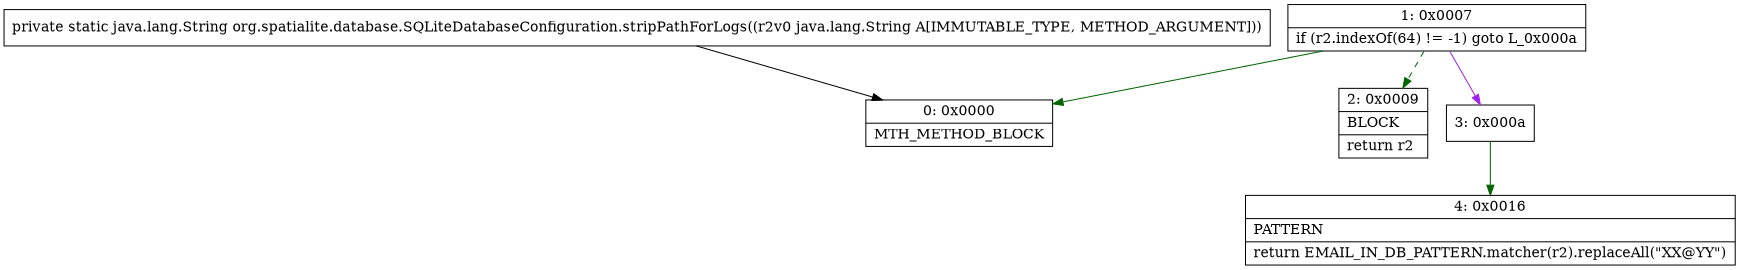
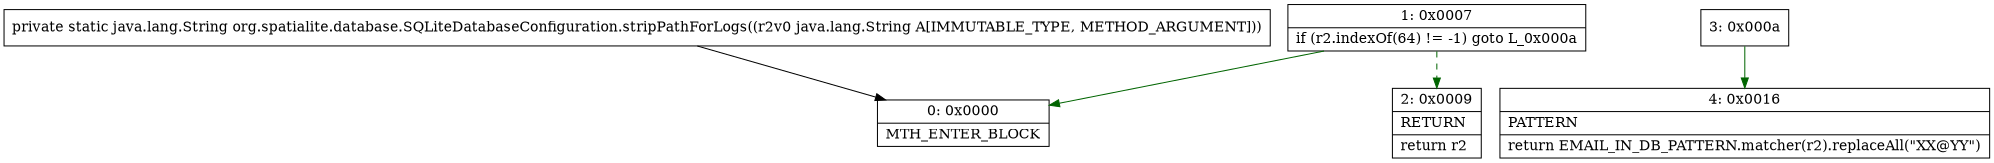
edge "1: 0x0007" -> "3: 0x000a": removed
node "2: 0x0009": text "BLOCK" -> "RETURN"
node "0: 0x0000": text "MTH_METHOD_BLOCK" -> "MTH_ENTER_BLOCK"
